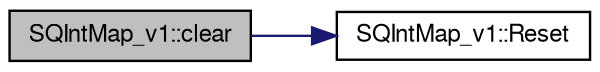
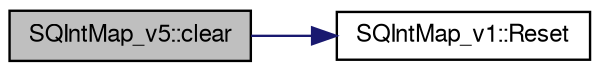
node "SQIntMap_v1::clear": label "SQIntMap_v1::clear" -> "SQIntMap_v5::clear"
